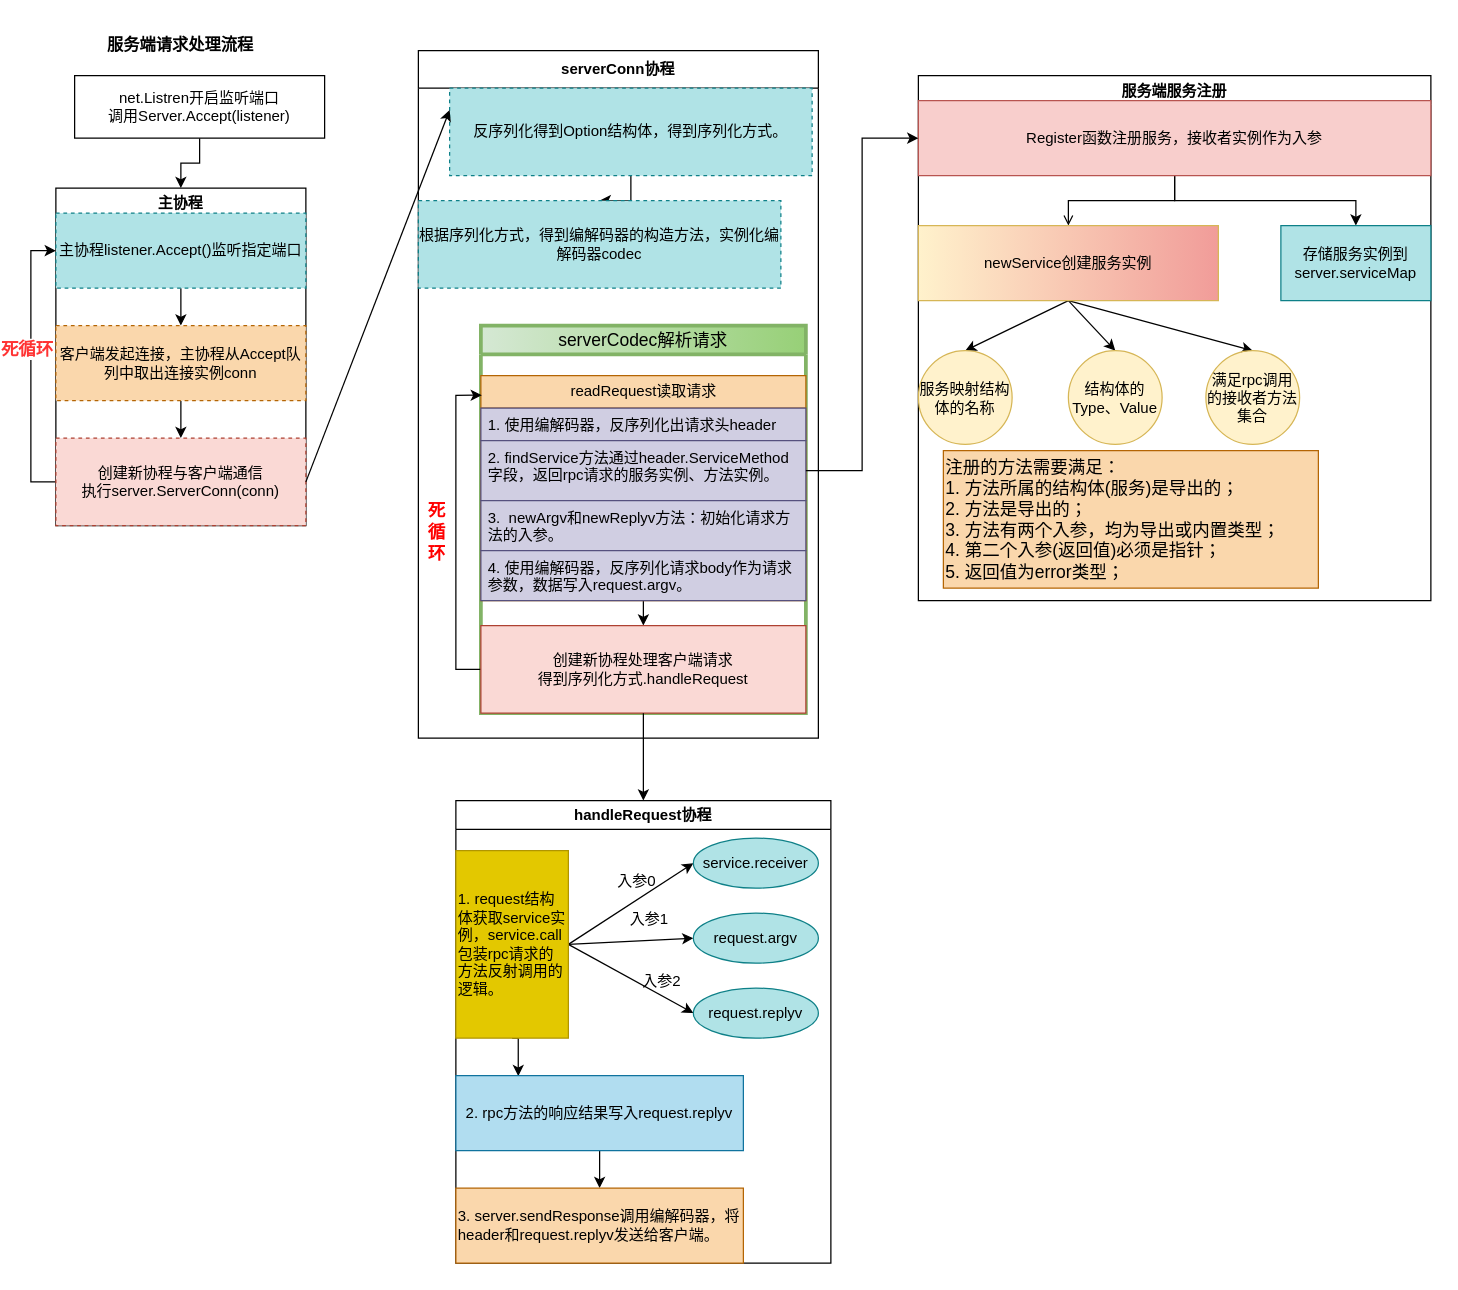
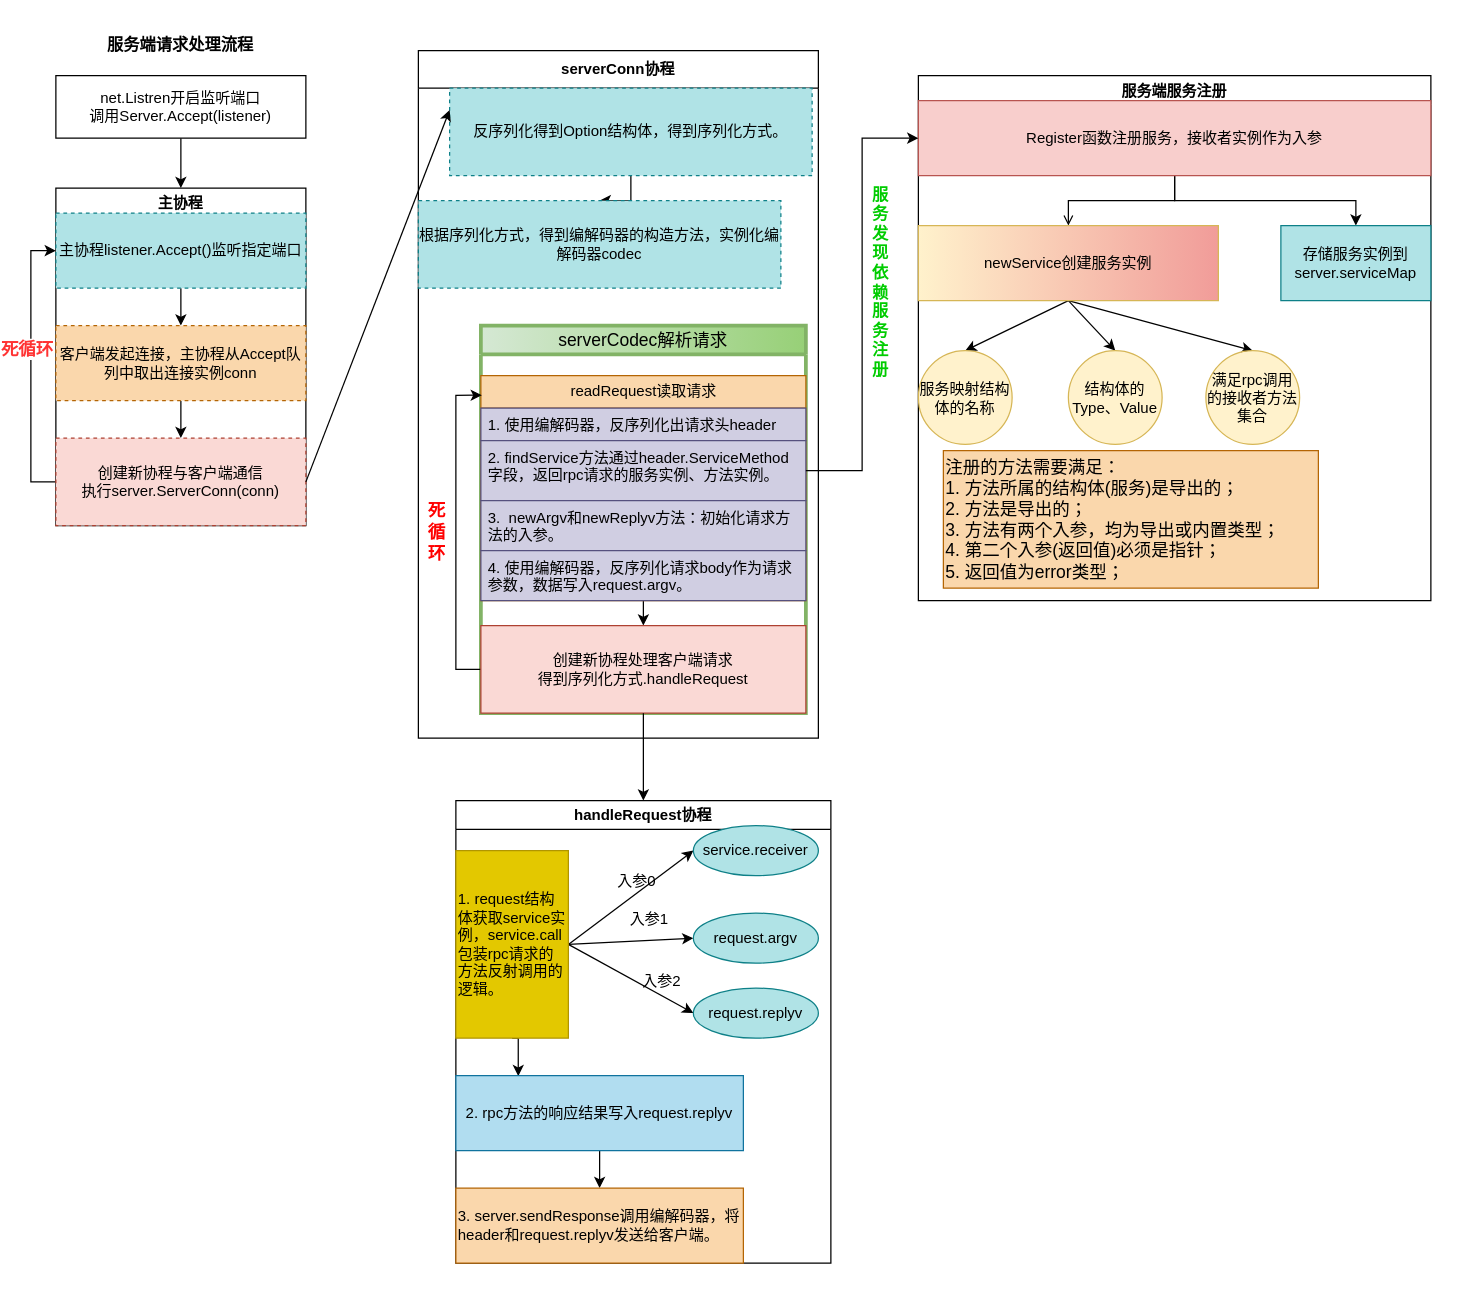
node "net.Listren开启监听端口 调用Server.Accept(listener)": moved (199, 107) -> (181, 107)
node "服务发现依赖服务注册": added
node "service.receiver": moved (756, 863) -> (756, 851)
